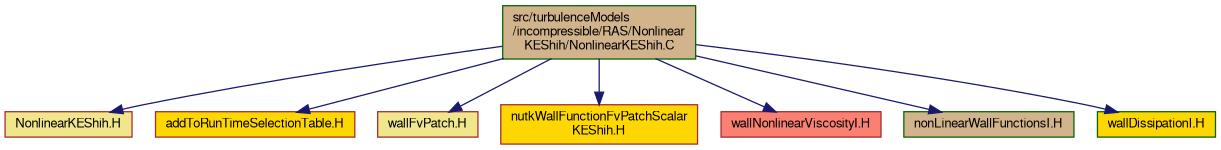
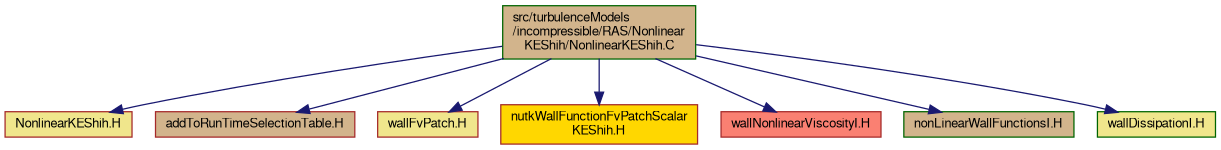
node "addToRunTimeSelectionTable.H": fillcolor gold -> tan
node "wallDissipationI.H": fillcolor gold -> khaki
